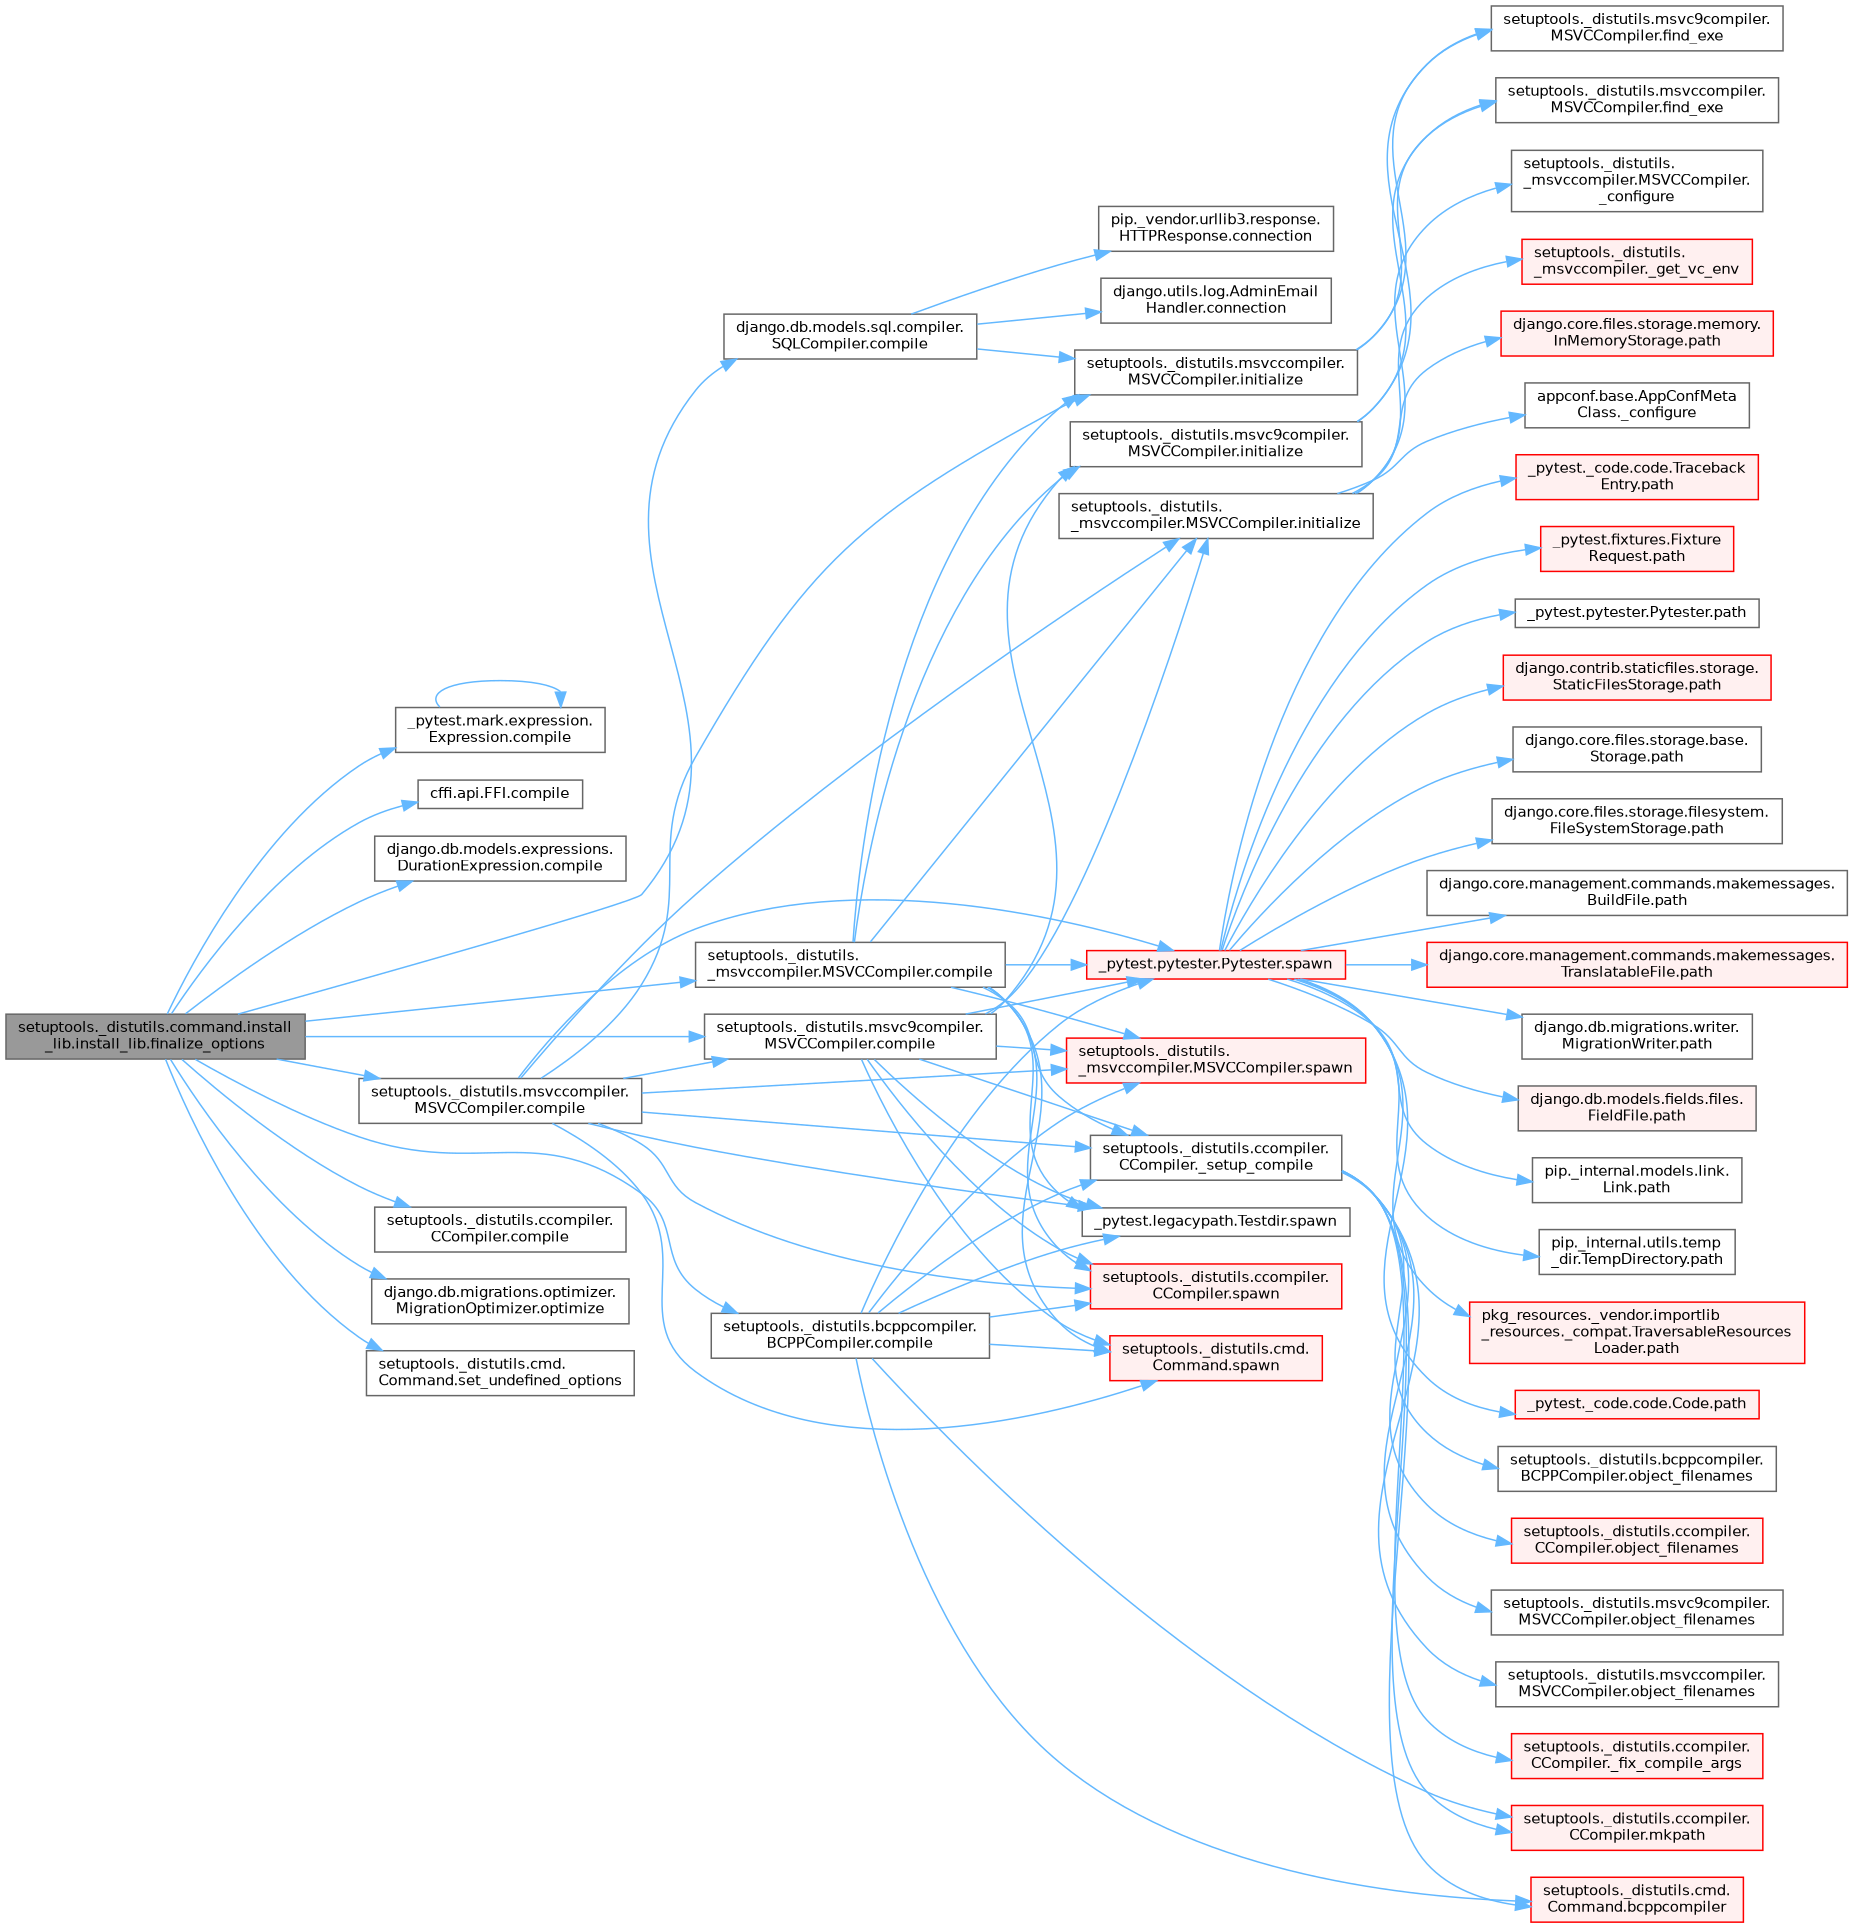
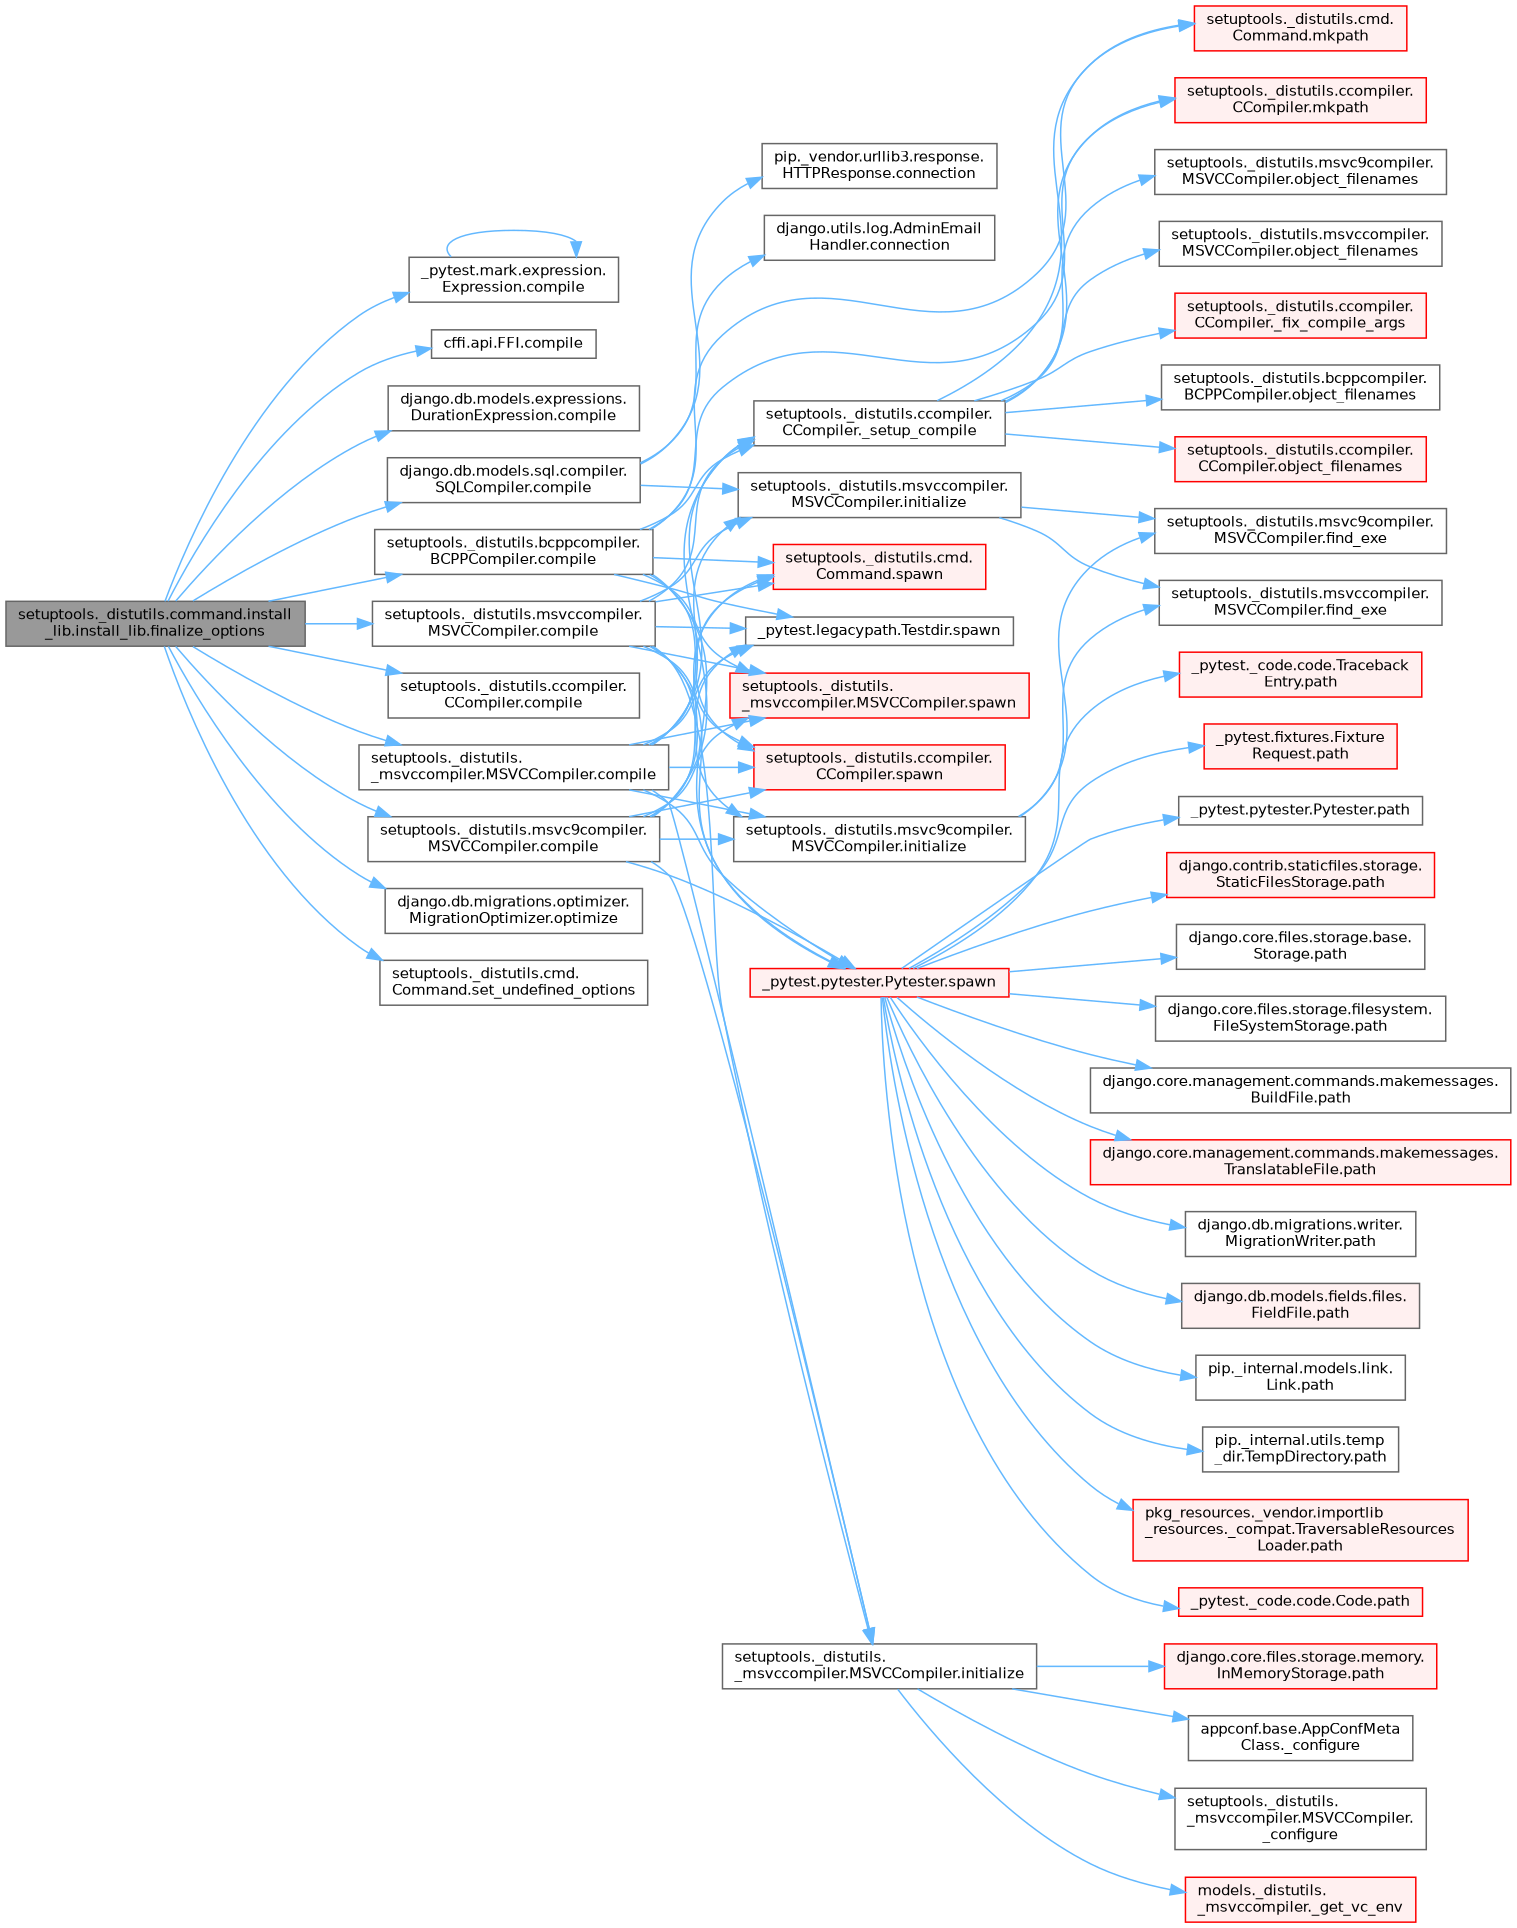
node "setuptools._distutils. _msvccompiler._get_vc_env": label "setuptools._distutils. _msvccompiler._get_vc_env" -> "models._distutils. _msvccompiler._get_vc_env"
edge "setuptools._distutils.msvccompiler. MSVCCompiler.compile" -> "setuptools._distutils.msvc9compiler. MSVCCompiler.compile": now "setuptools._distutils.msvccompiler. MSVCCompiler.compile" -> "setuptools._distutils.msvc9compiler. MSVCCompiler.initialize"
node "setuptools._distutils.cmd. Command.bcppcompiler": label "setuptools._distutils.cmd. Command.bcppcompiler" -> "setuptools._distutils.cmd. Command.mkpath"
